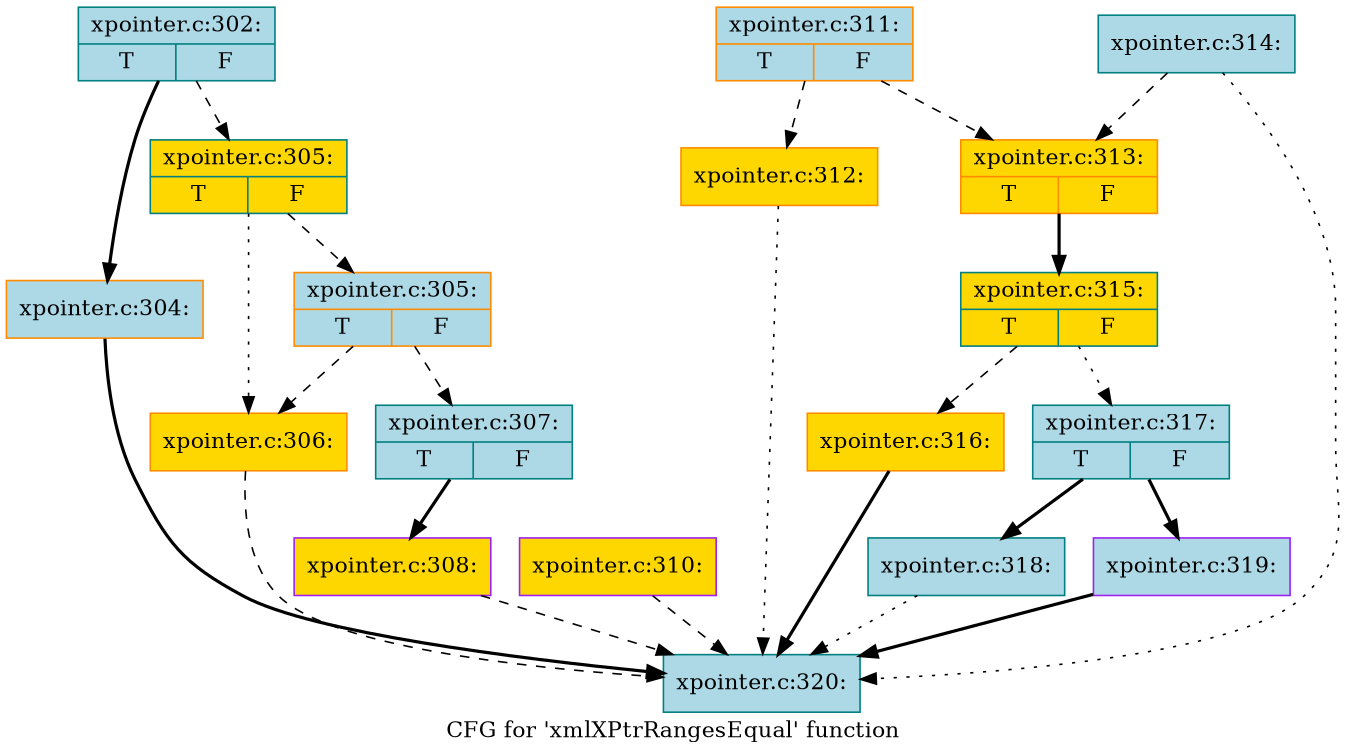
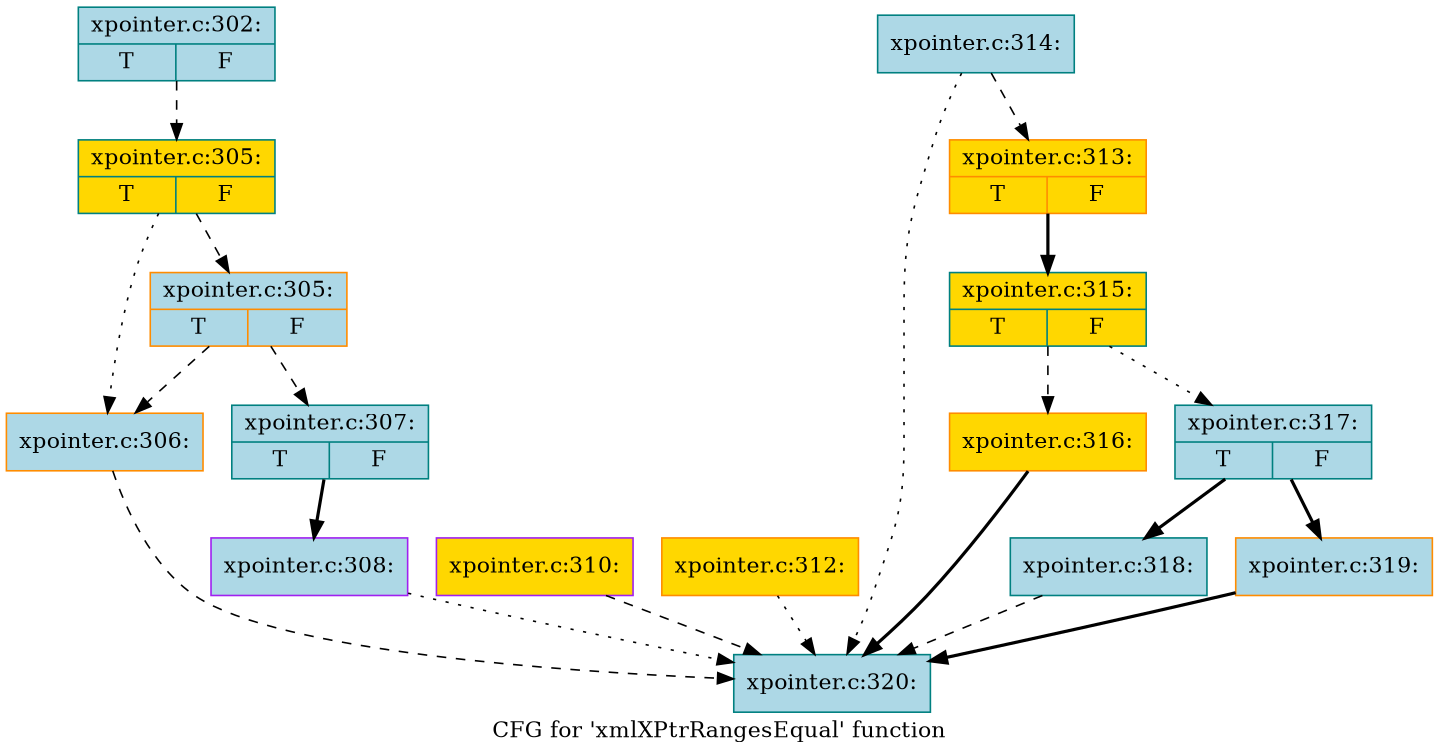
node "xpointer.c:311:": removed
node "xpointer.c:304:": removed
node "xpointer.c:306:": fillcolor gold -> lightblue
node "xpointer.c:308:": fillcolor gold -> lightblue
node "xpointer.c:319:": color purple -> darkorange
edge "xpointer.c:318:" -> "xpointer.c:320:": style dotted -> dashed
edge "xpointer.c:308:" -> "xpointer.c:320:": style dashed -> dotted
